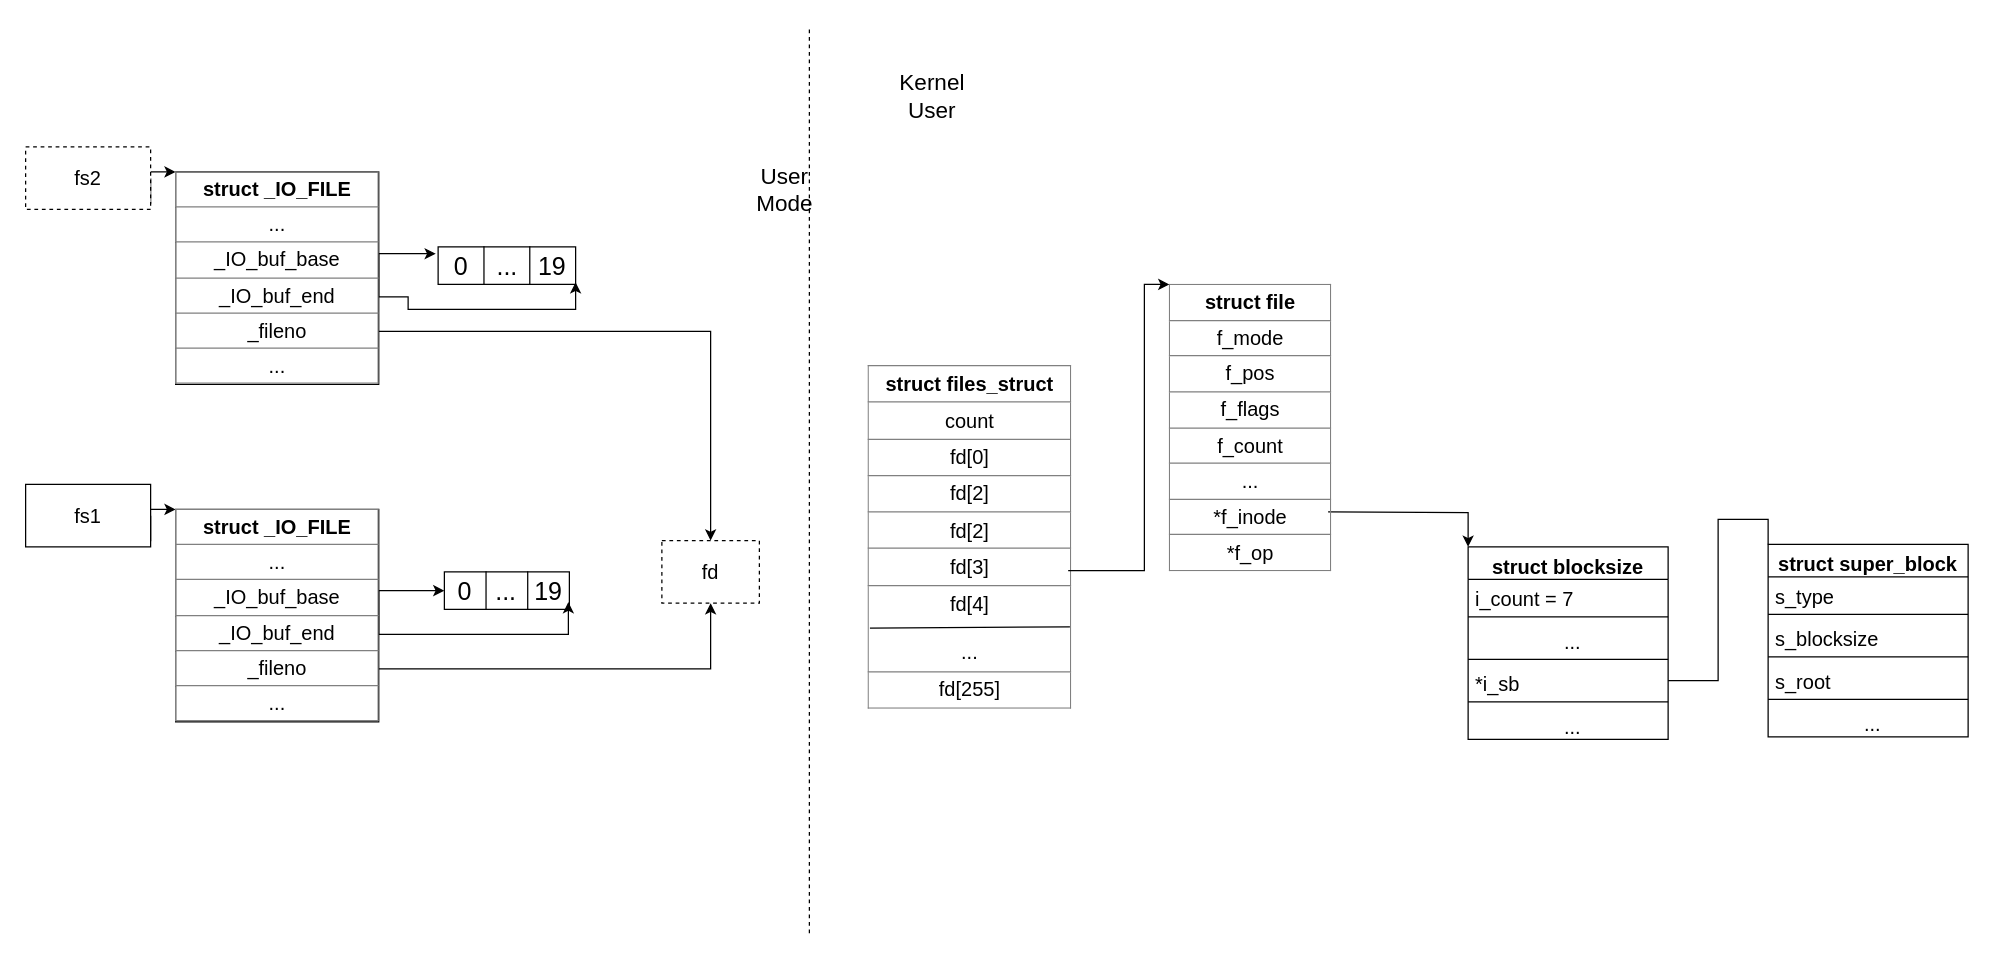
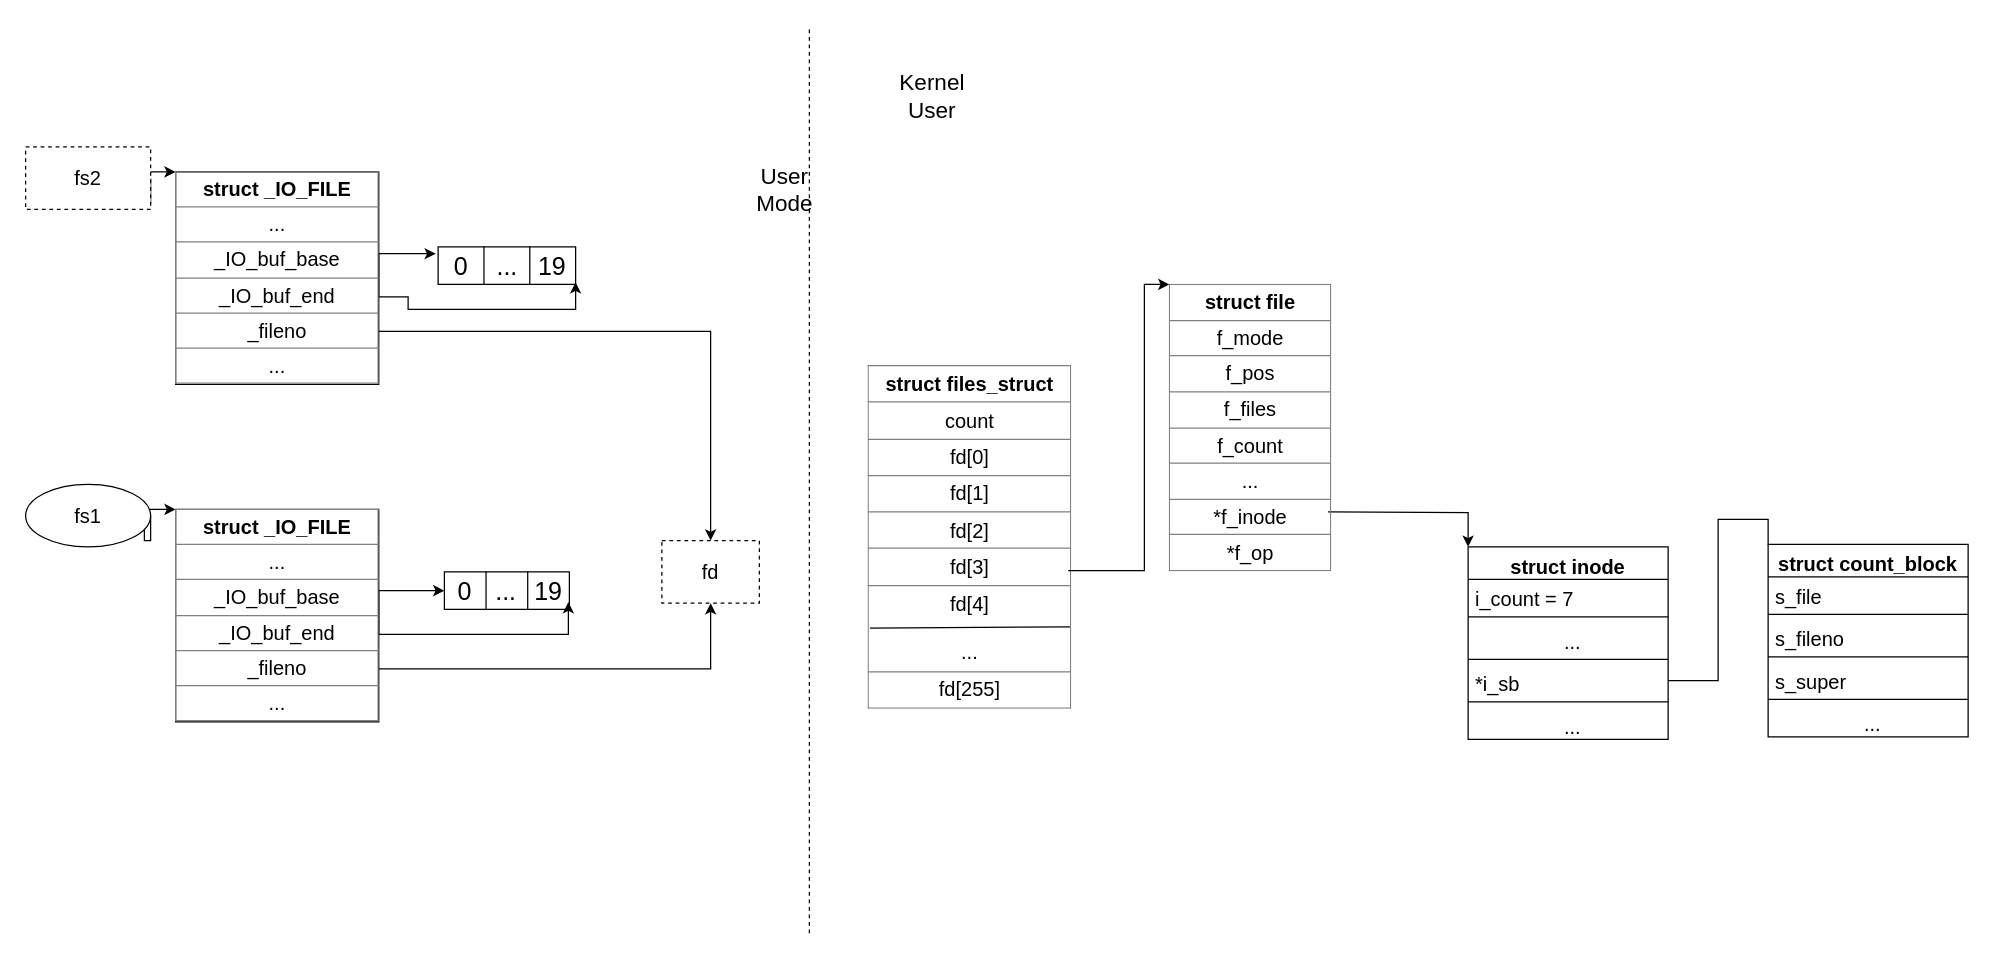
node "struct file f_mode f_pos f_flags f_count ... *f_inode *f_op": label "struct file f_mode f_pos f_flags f_count ... *f_inode *f_op" -> "struct file f_mode f_pos f_files f_count ... *f_inode *f_op"
node "struct files_struct count fd[0] fd[2] fd[2] fd[3] fd[4] ... fd[255]": label "struct files_struct count fd[0] fd[2] fd[2] fd[3] fd[4] ... fd[255]" -> "struct files_struct count fd[0] fd[1] fd[2] fd[3] fd[4] ... fd[255]"
node "fs1": shape rectangle -> ellipse
node "struct super_block": label "struct super_block" -> "struct count_block"
node "struct blocksize": label "struct blocksize" -> "struct inode"
node "s_type": label "s_type" -> "s_file"
node "s_blocksize": label "s_blocksize" -> "s_fileno"
node "s_root": label "s_root" -> "s_super"
